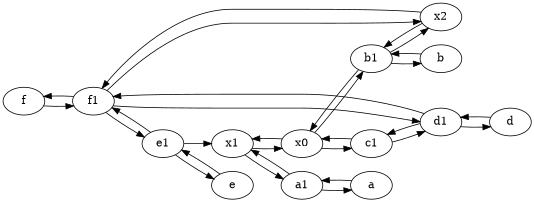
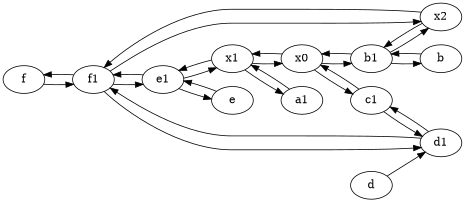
edge "x1" -> "e1": added
edge "d1" -> "d": removed
node "a": removed
